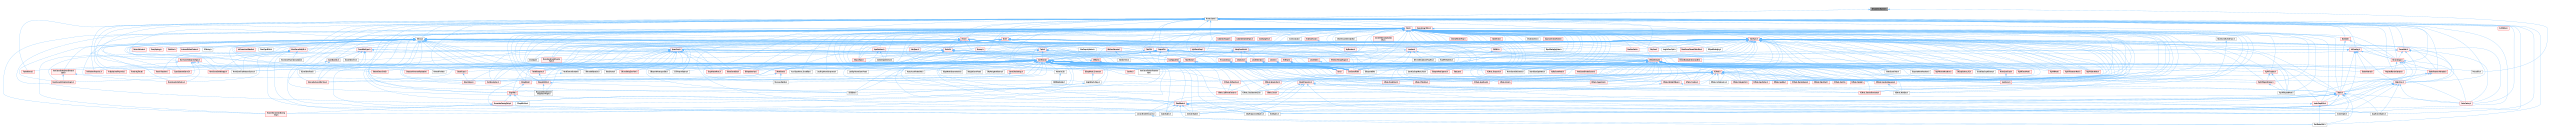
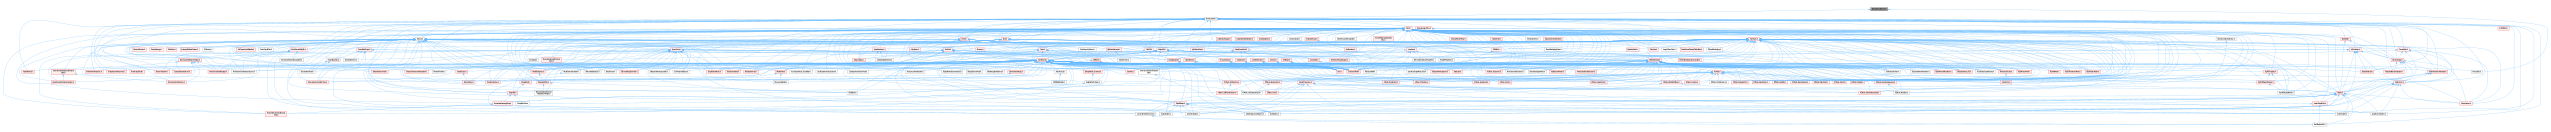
edge "BinkShaders.h" -> "MemoryLayout.h": now "BinkShaders.h" -> "MovieSceneParticleParameter Track.h"
